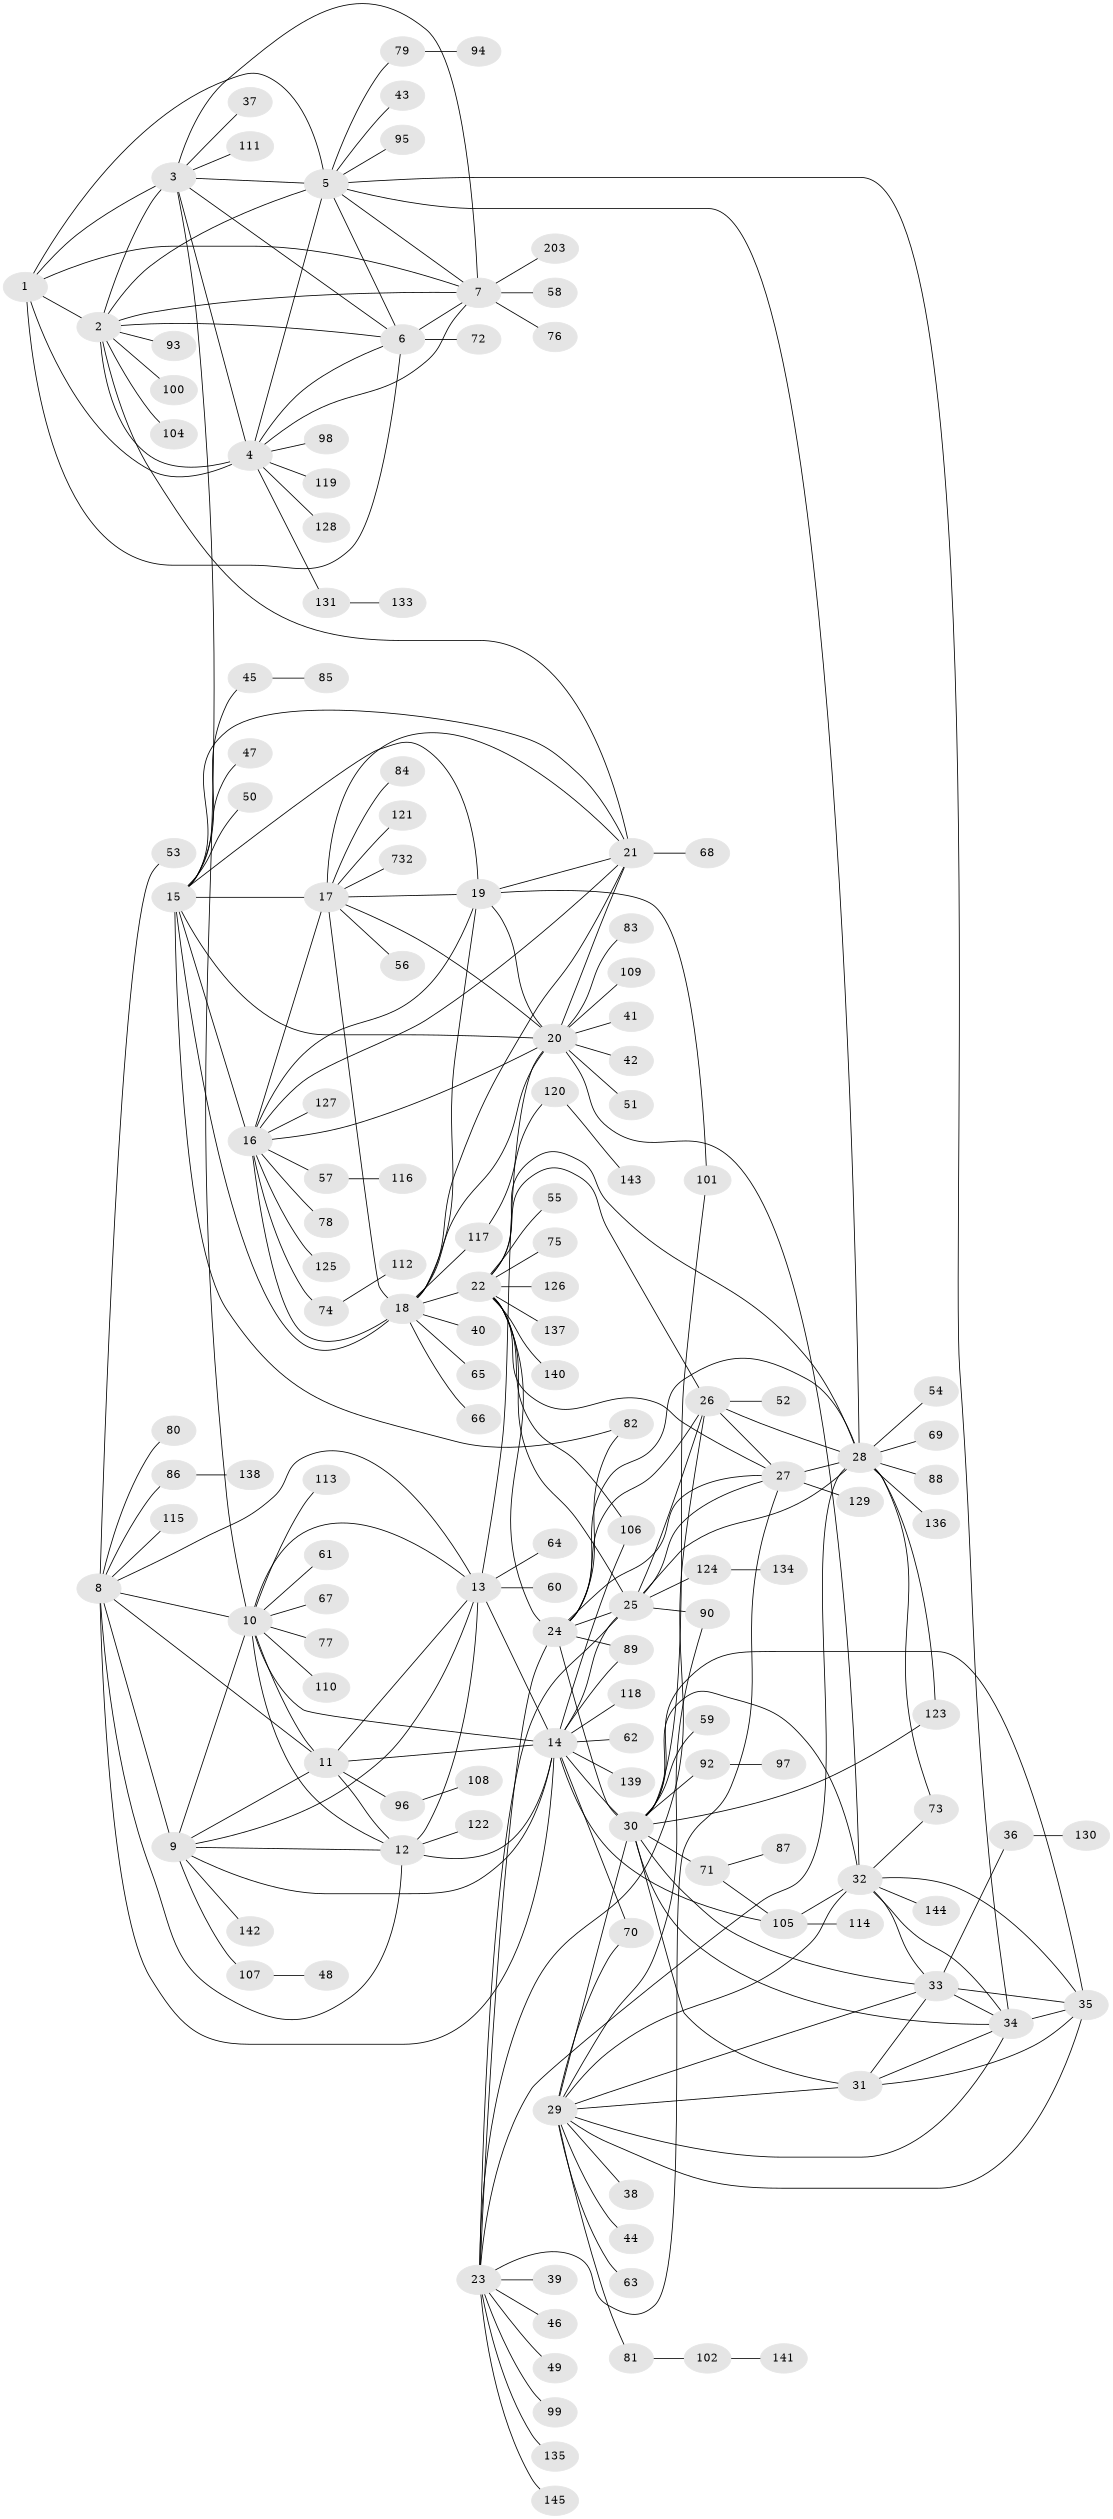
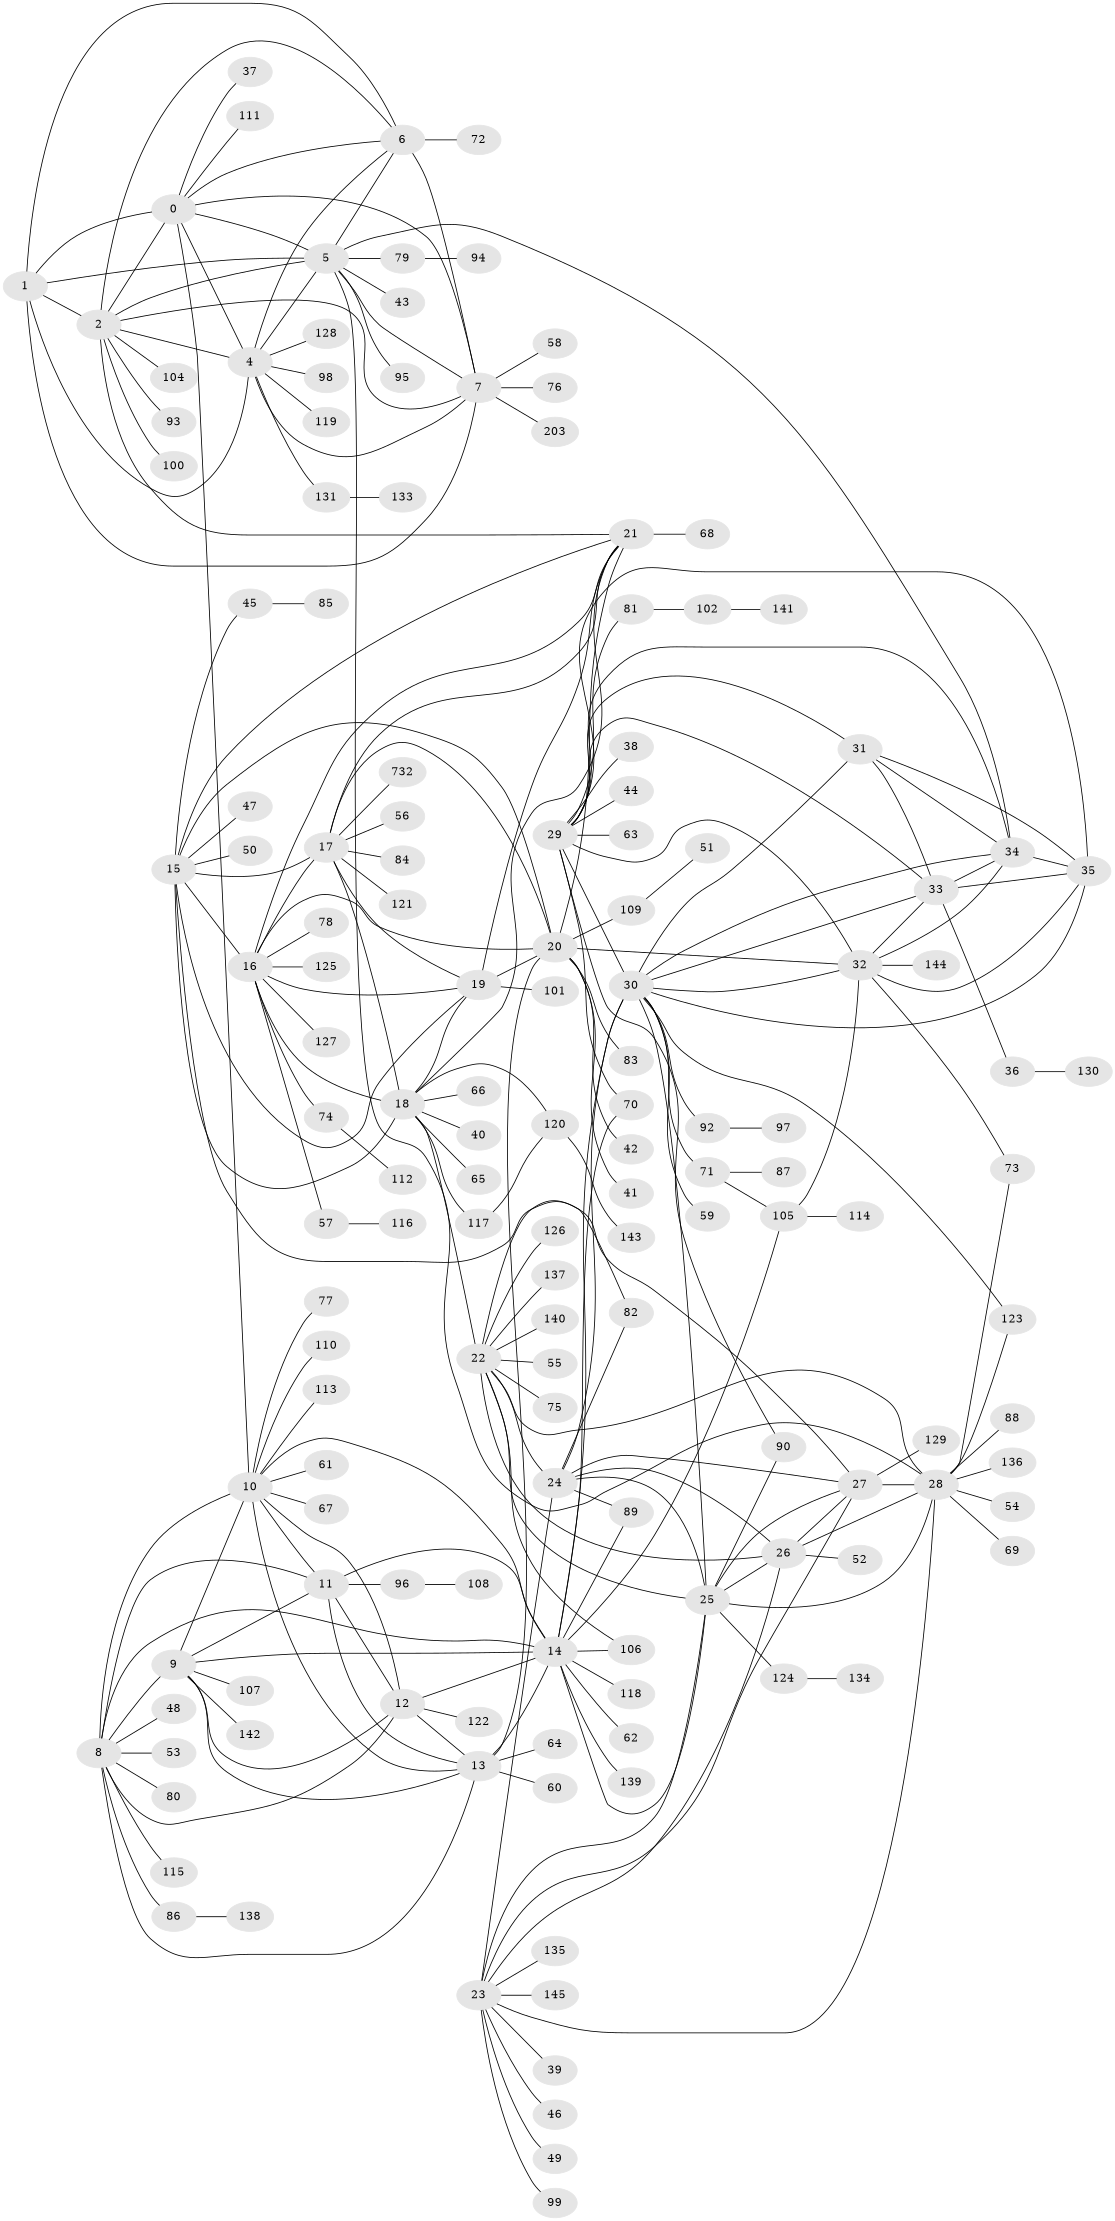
node "3": label "3" -> "0"
edge "20" -- "51": now "109" -- "51"
edge "20" -- "18": now "120" -- "18"
edge "28" -- "24": removed
edge "101" -- "30": now "25" -- "30"
edge "107" -- "48": now "8" -- "48"
